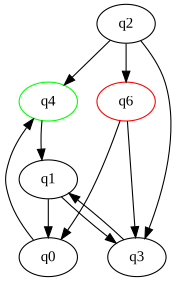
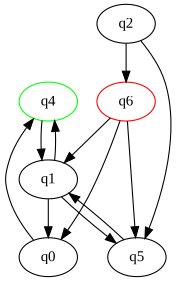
edge "q2" -> "q4": now "q1" -> "q4"
edge "q6" -> "q1": added
node "q3": label "q3" -> "q5"
